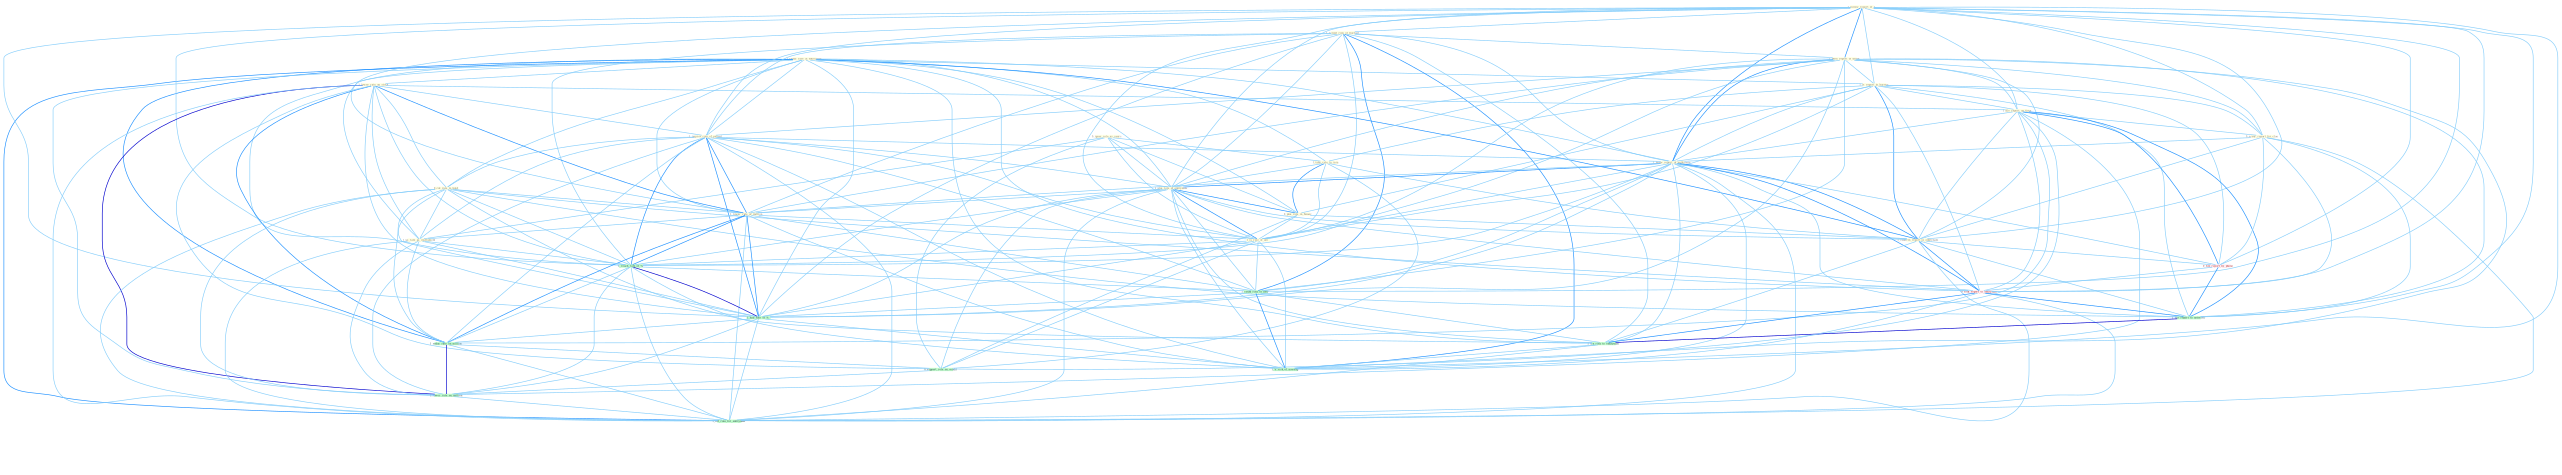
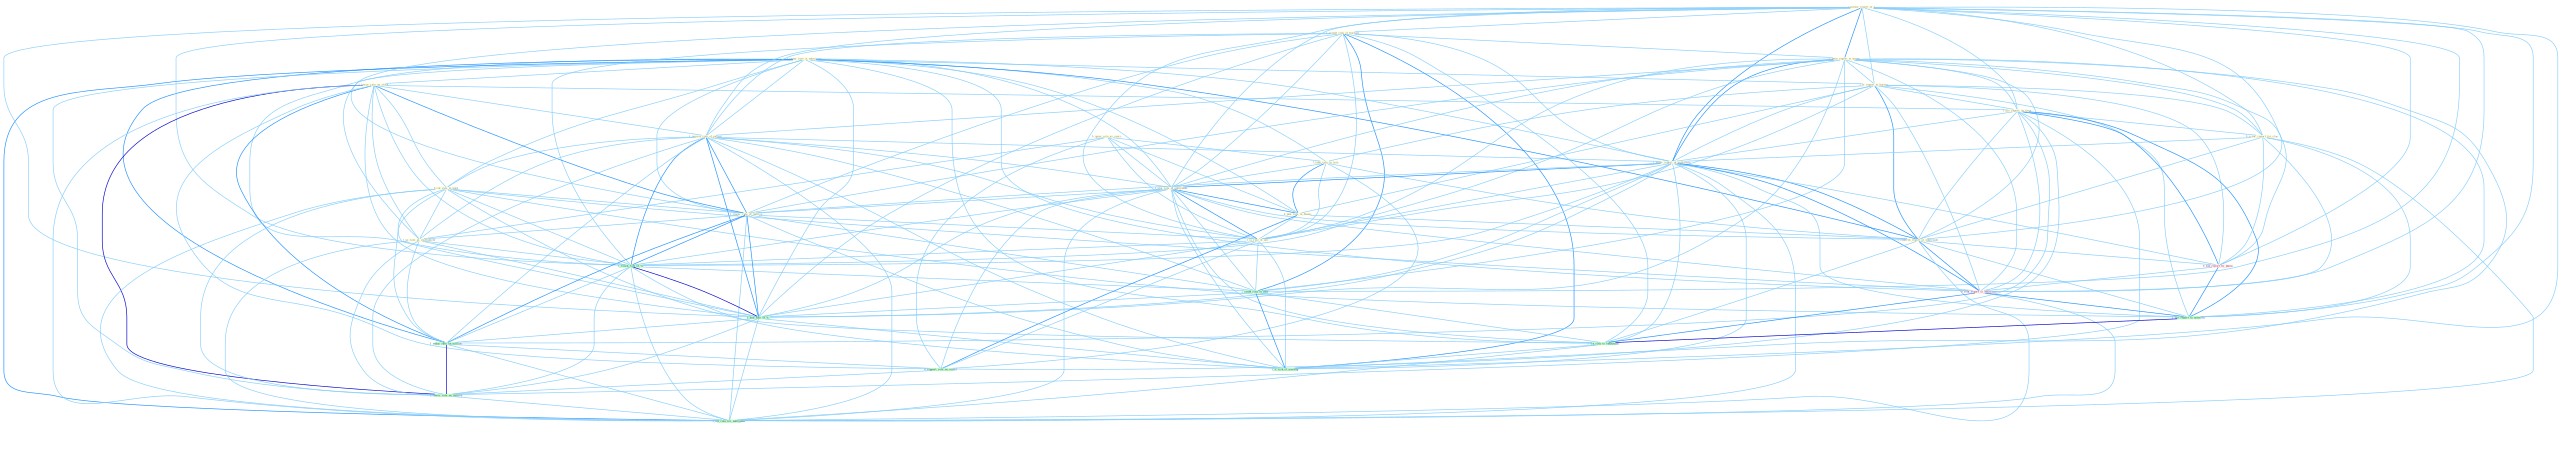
edge "1_been_report_of_death" -- "0_file_report_by_phone": added
edge "0_plai_role_in_financ" -- "0_support_role_on_condit": color #87cefa -> #1e90ff
edge "0_sent_report_to_entitynam" -- "1_'s_risk_of_messag": now "0_sent_report_to_entitynam" -- "1_been_report_of_death"
